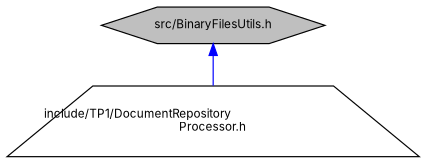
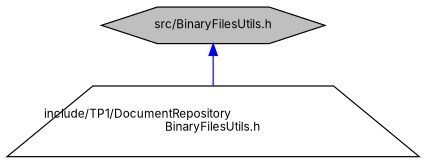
node "include/TP1/DocumentRepository Processor.h": label "include/TP1/DocumentRepository Processor.h" -> "include/TP1/DocumentRepository BinaryFilesUtils.h"
